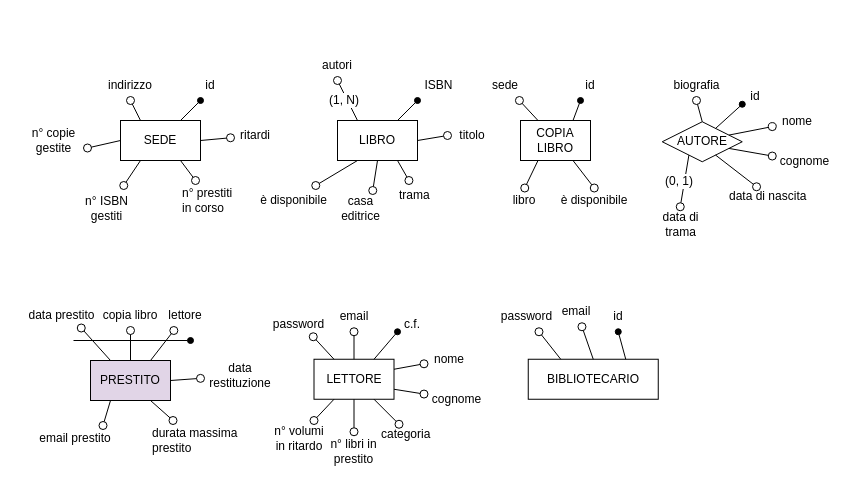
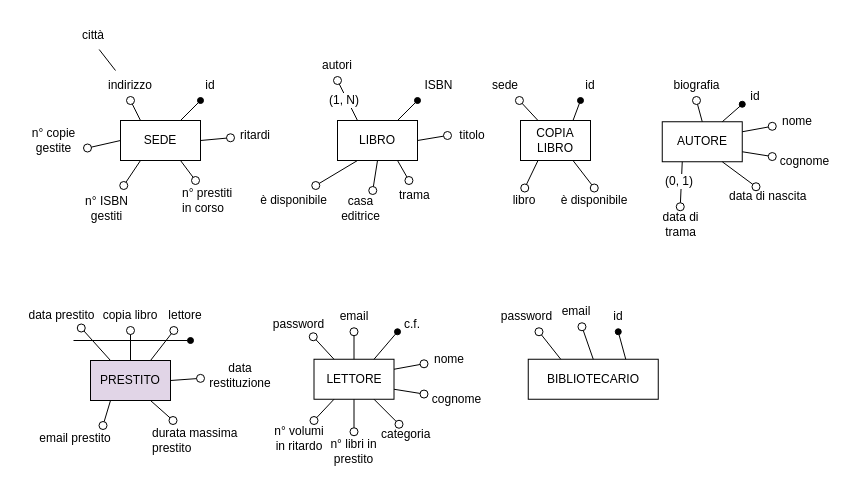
node "città": added
edge "città" -- "indirizzo": added
node "AUTORE": shape diamond -> rectangle
